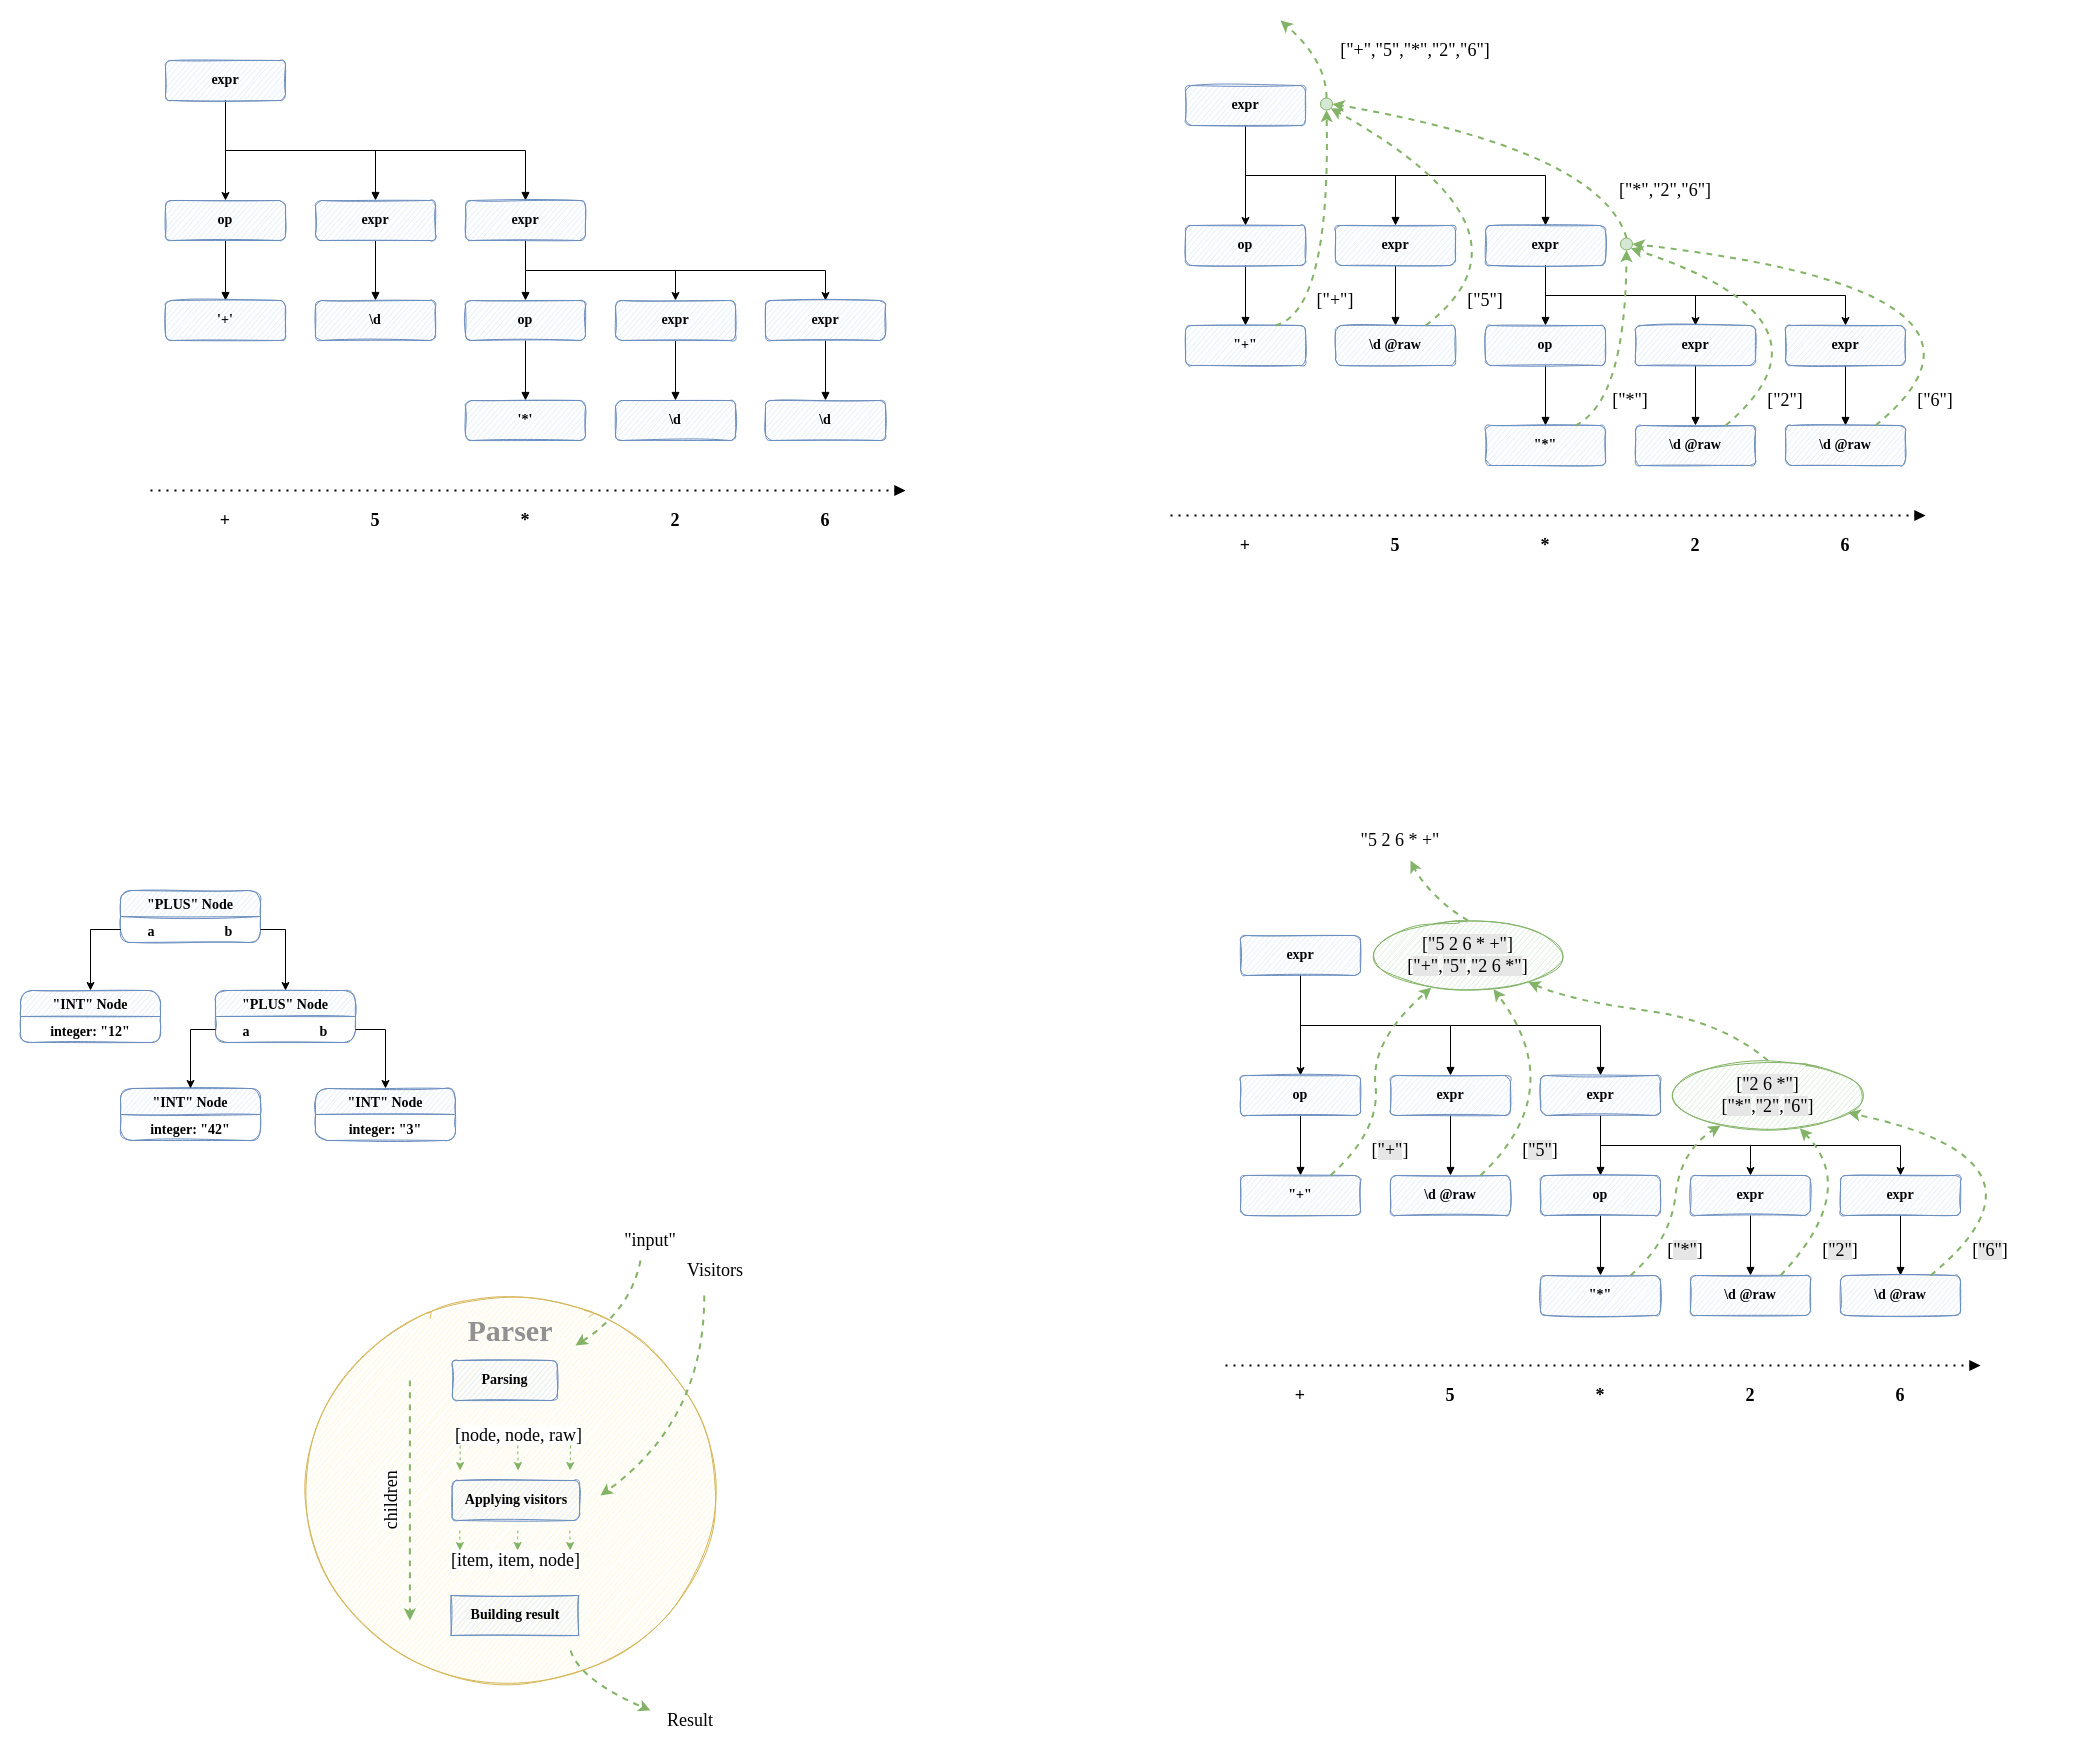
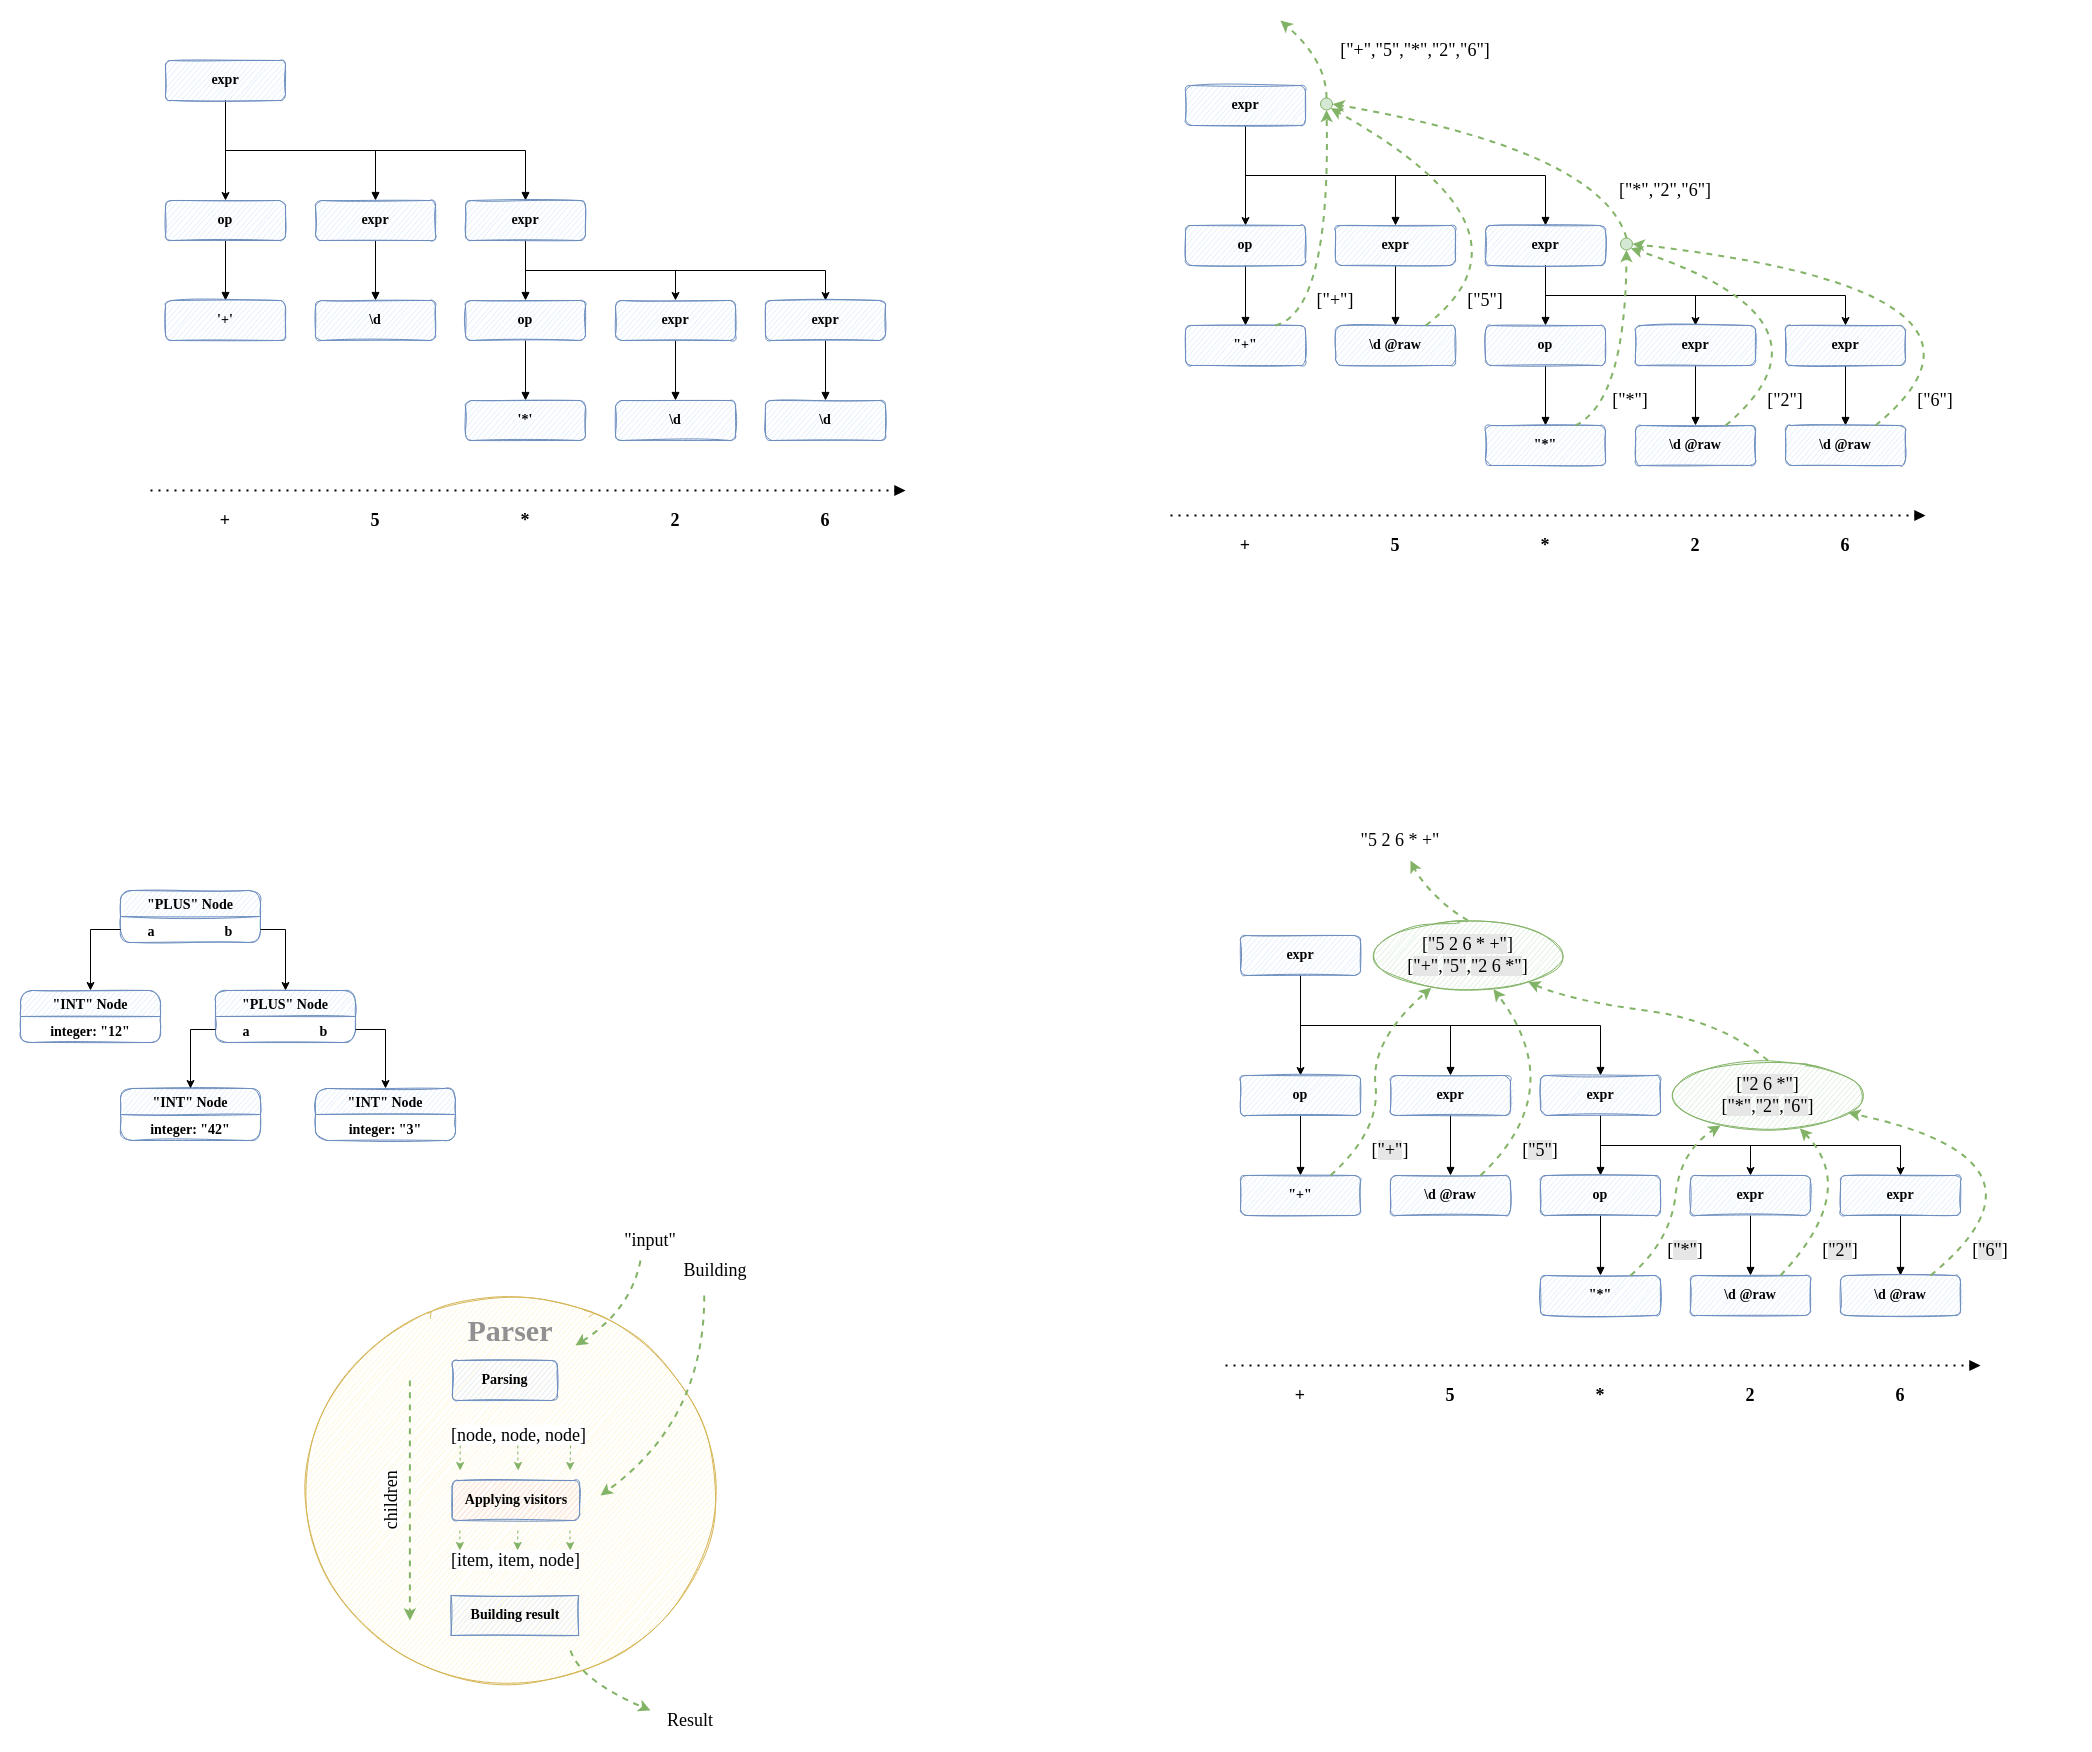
node "Visitors": label "Visitors" -> "Building"
node "[node, node, raw]": label "[node, node, raw]" -> "[node, node, node]"
node "Applying visitors": fillcolor #dae8fc -> #f8cecc
